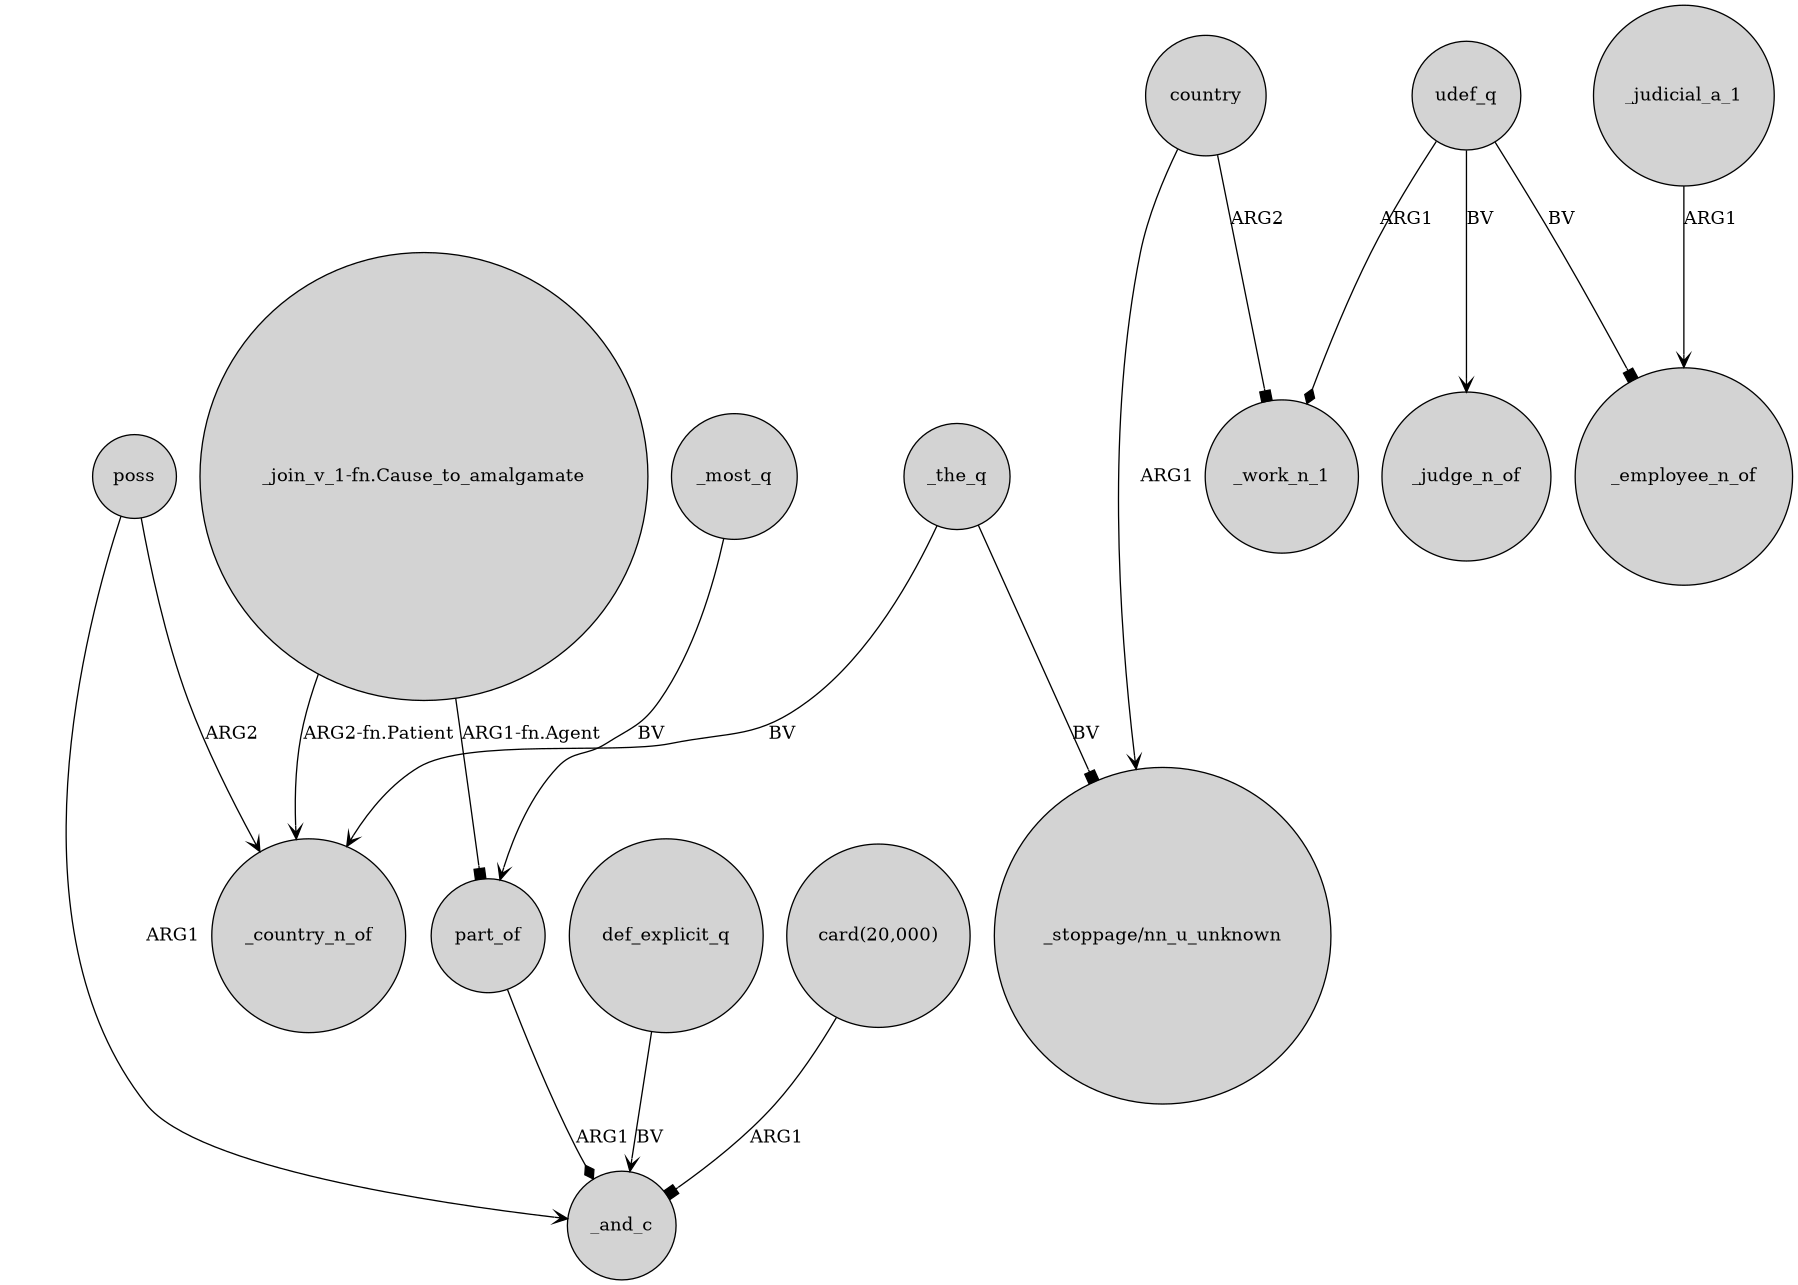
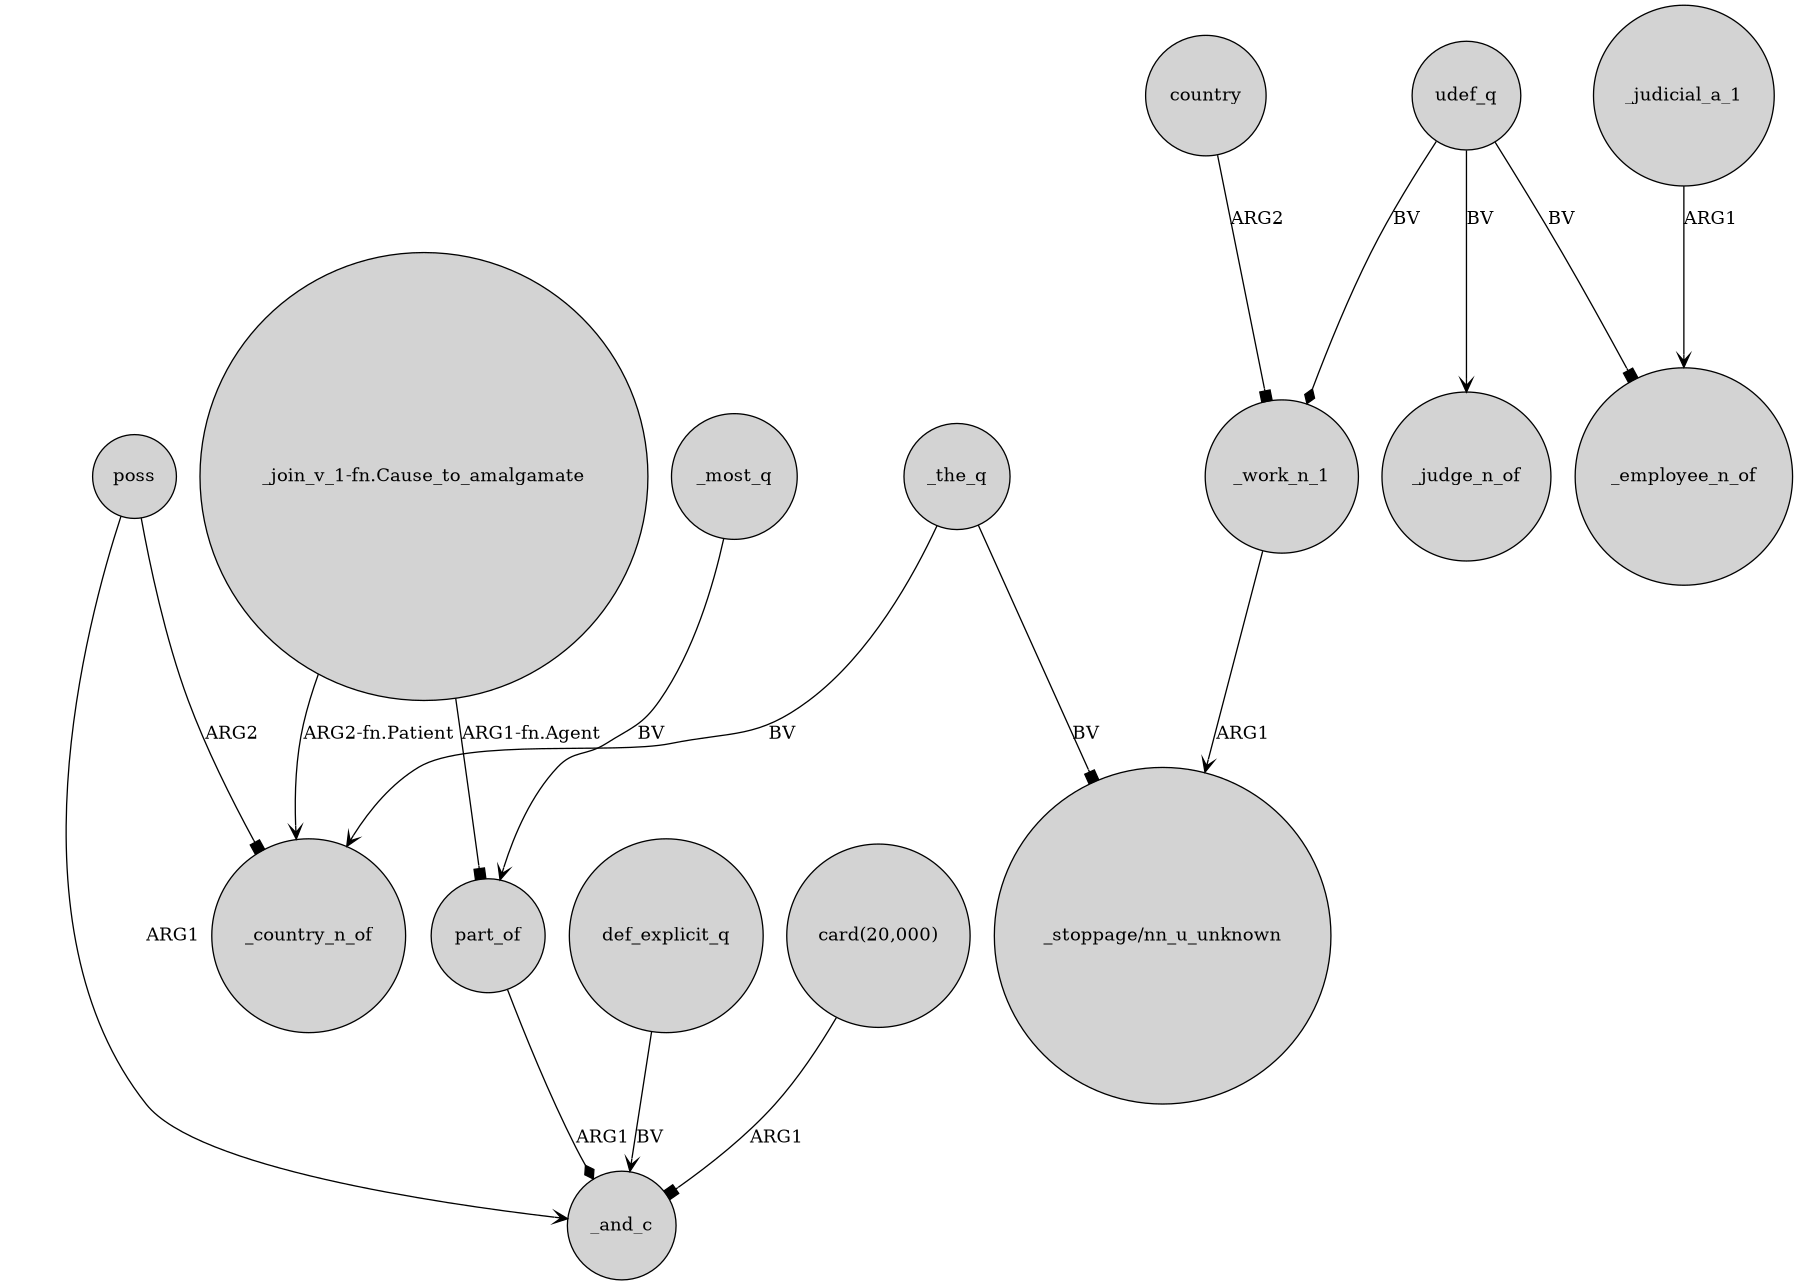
edge "udef_q" -> "_work_n_1": label "ARG1" -> "BV"
edge "country" -> "_stoppage/nn_u_unknown": now "_work_n_1" -> "_stoppage/nn_u_unknown"
edge "poss" -> "_country_n_of": arrowhead vee -> box
